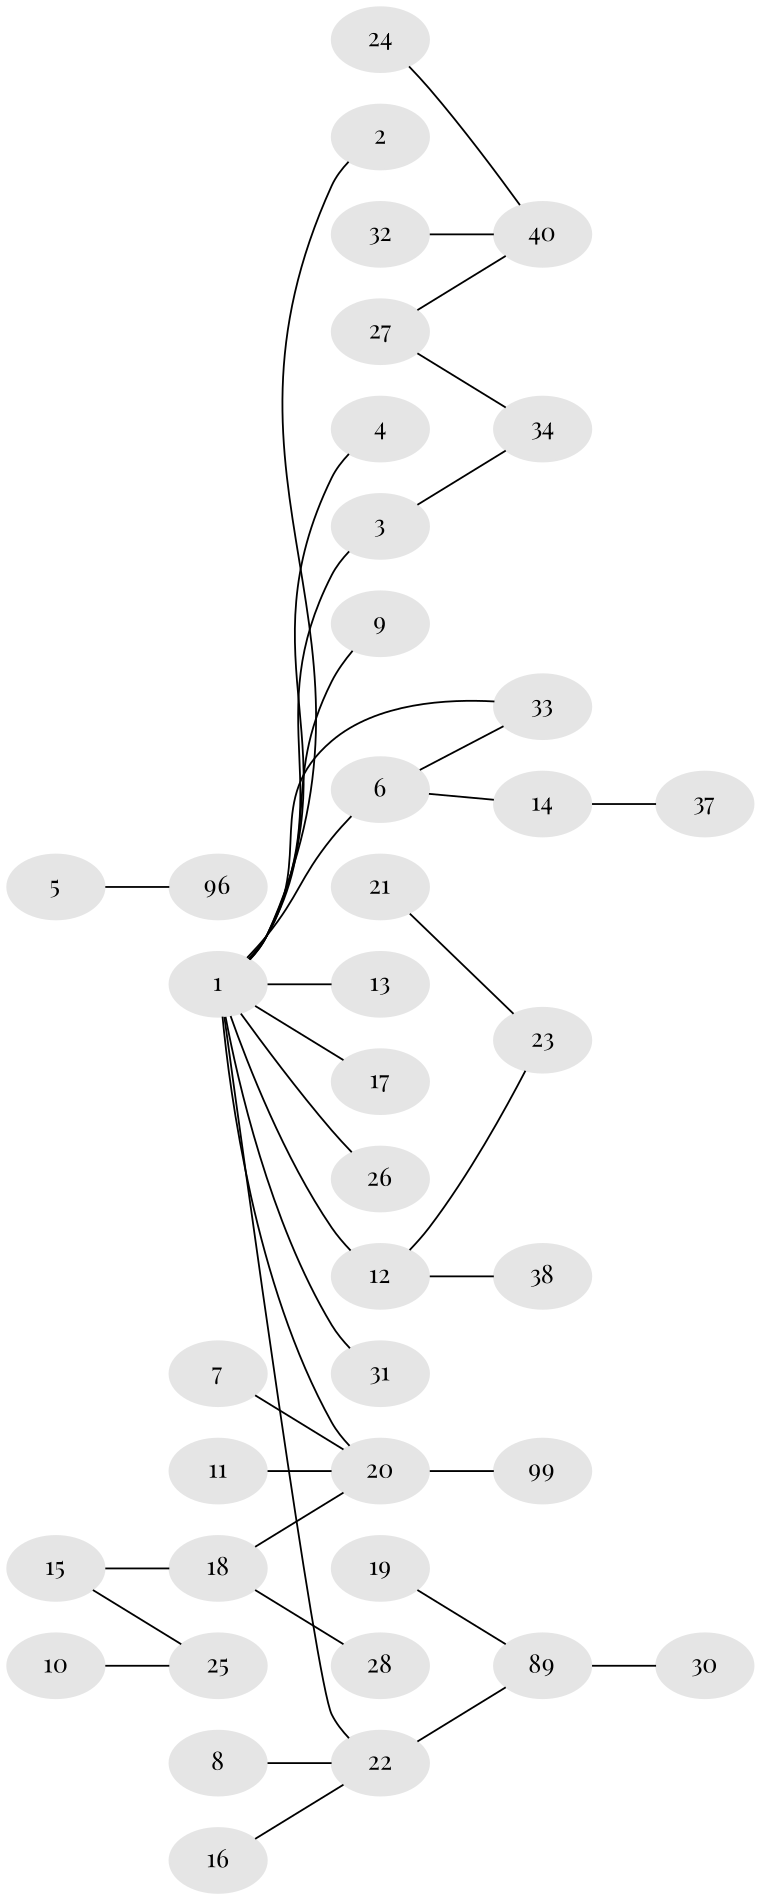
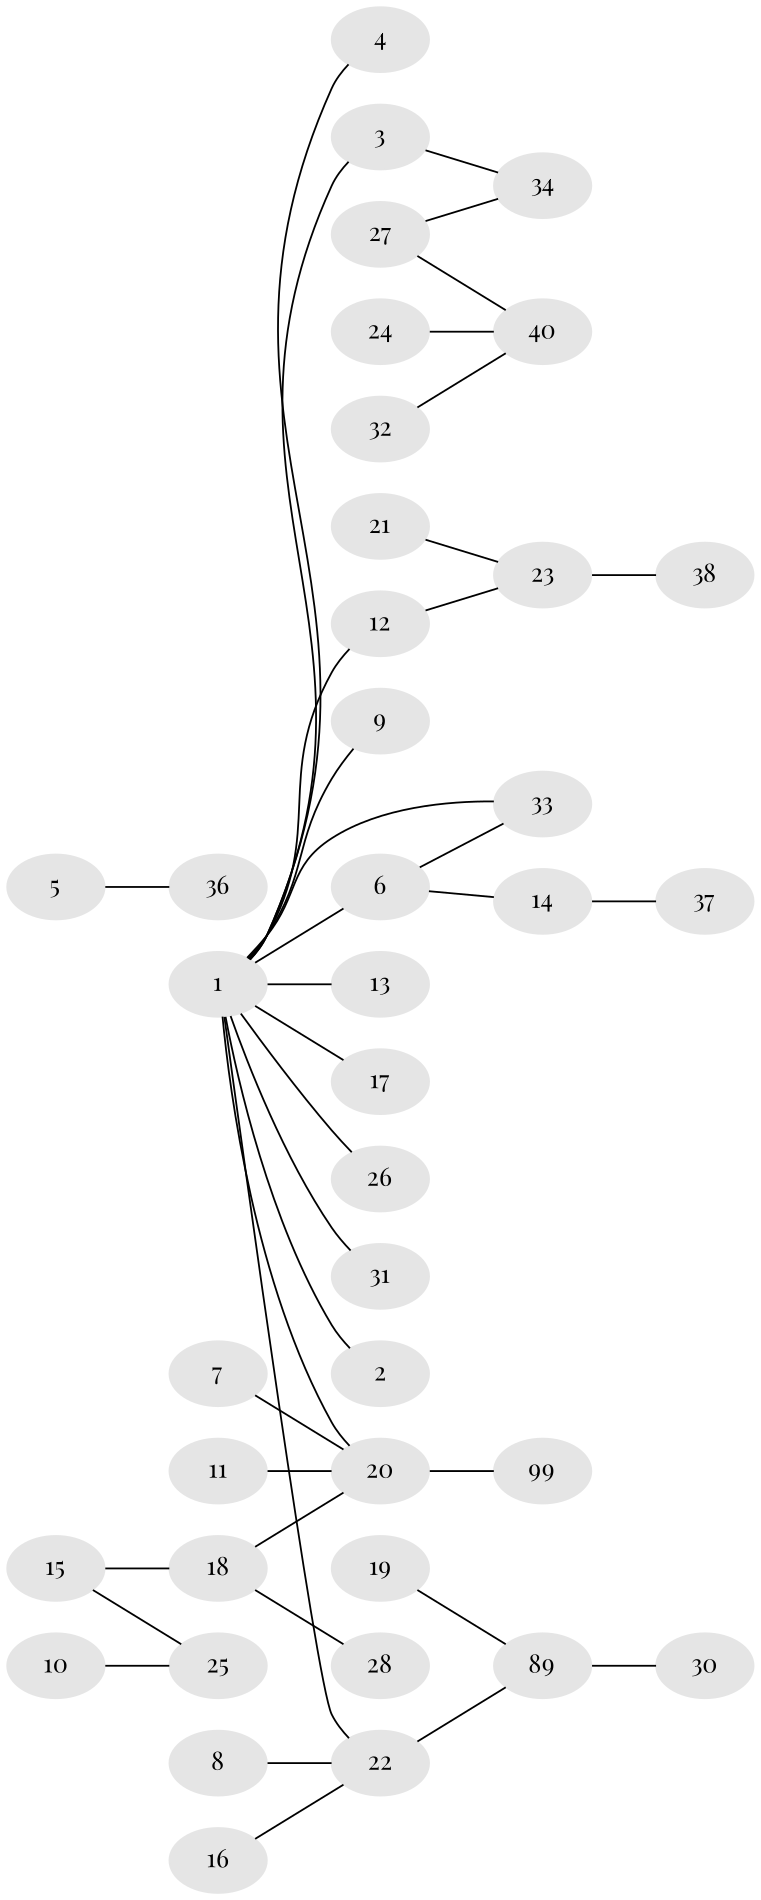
node "96": label "96" -> "36"
edge "12" -- "38": now "23" -- "38"
